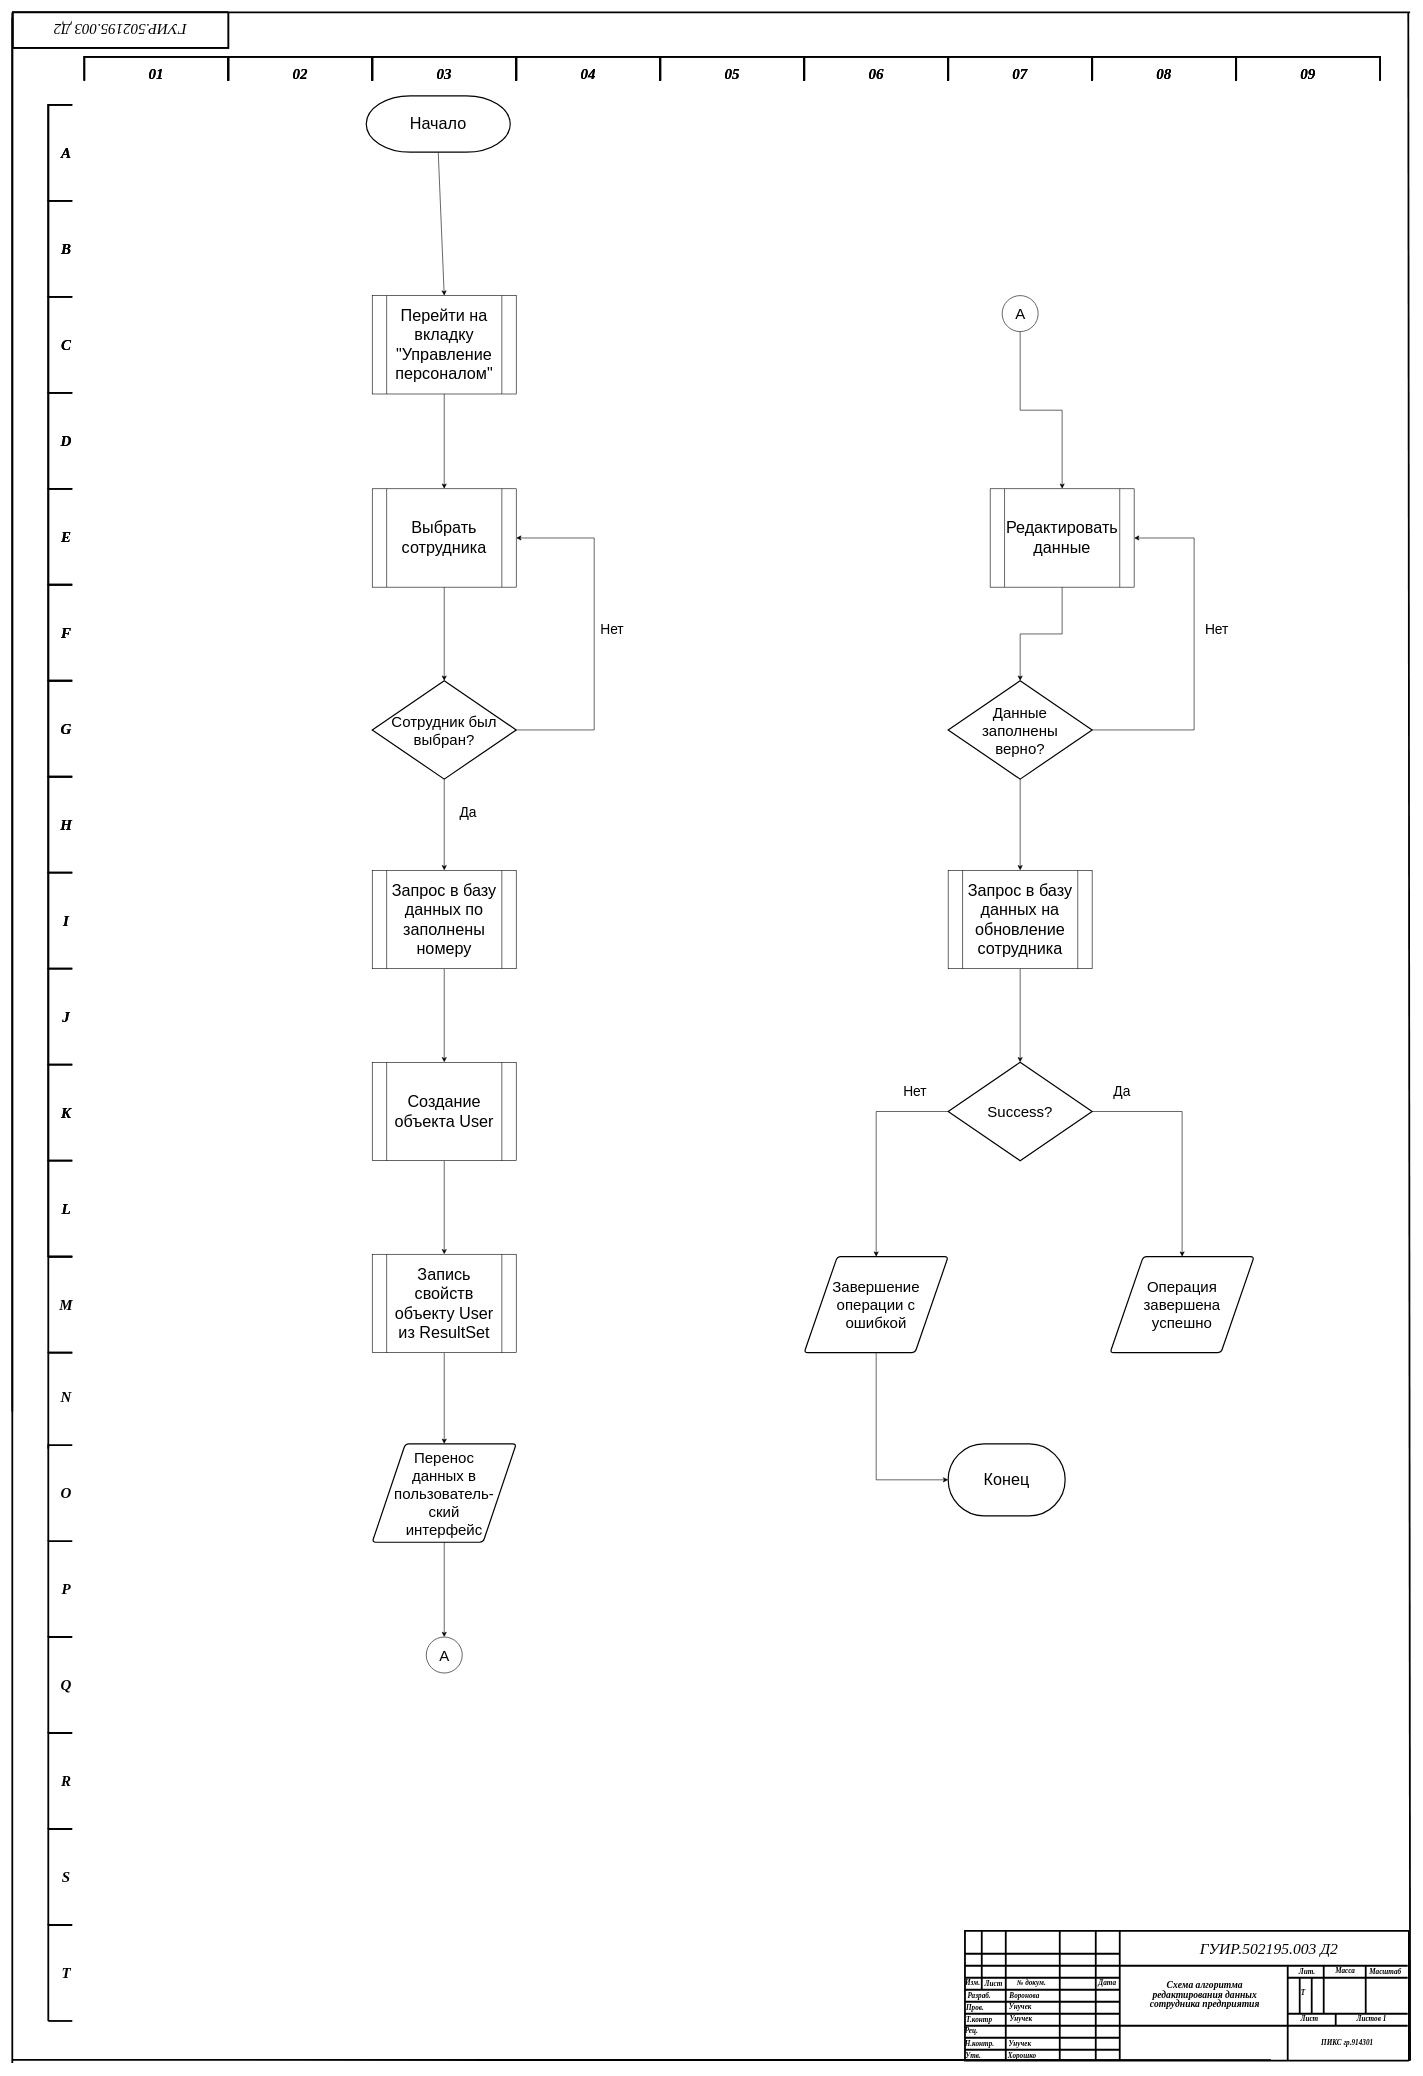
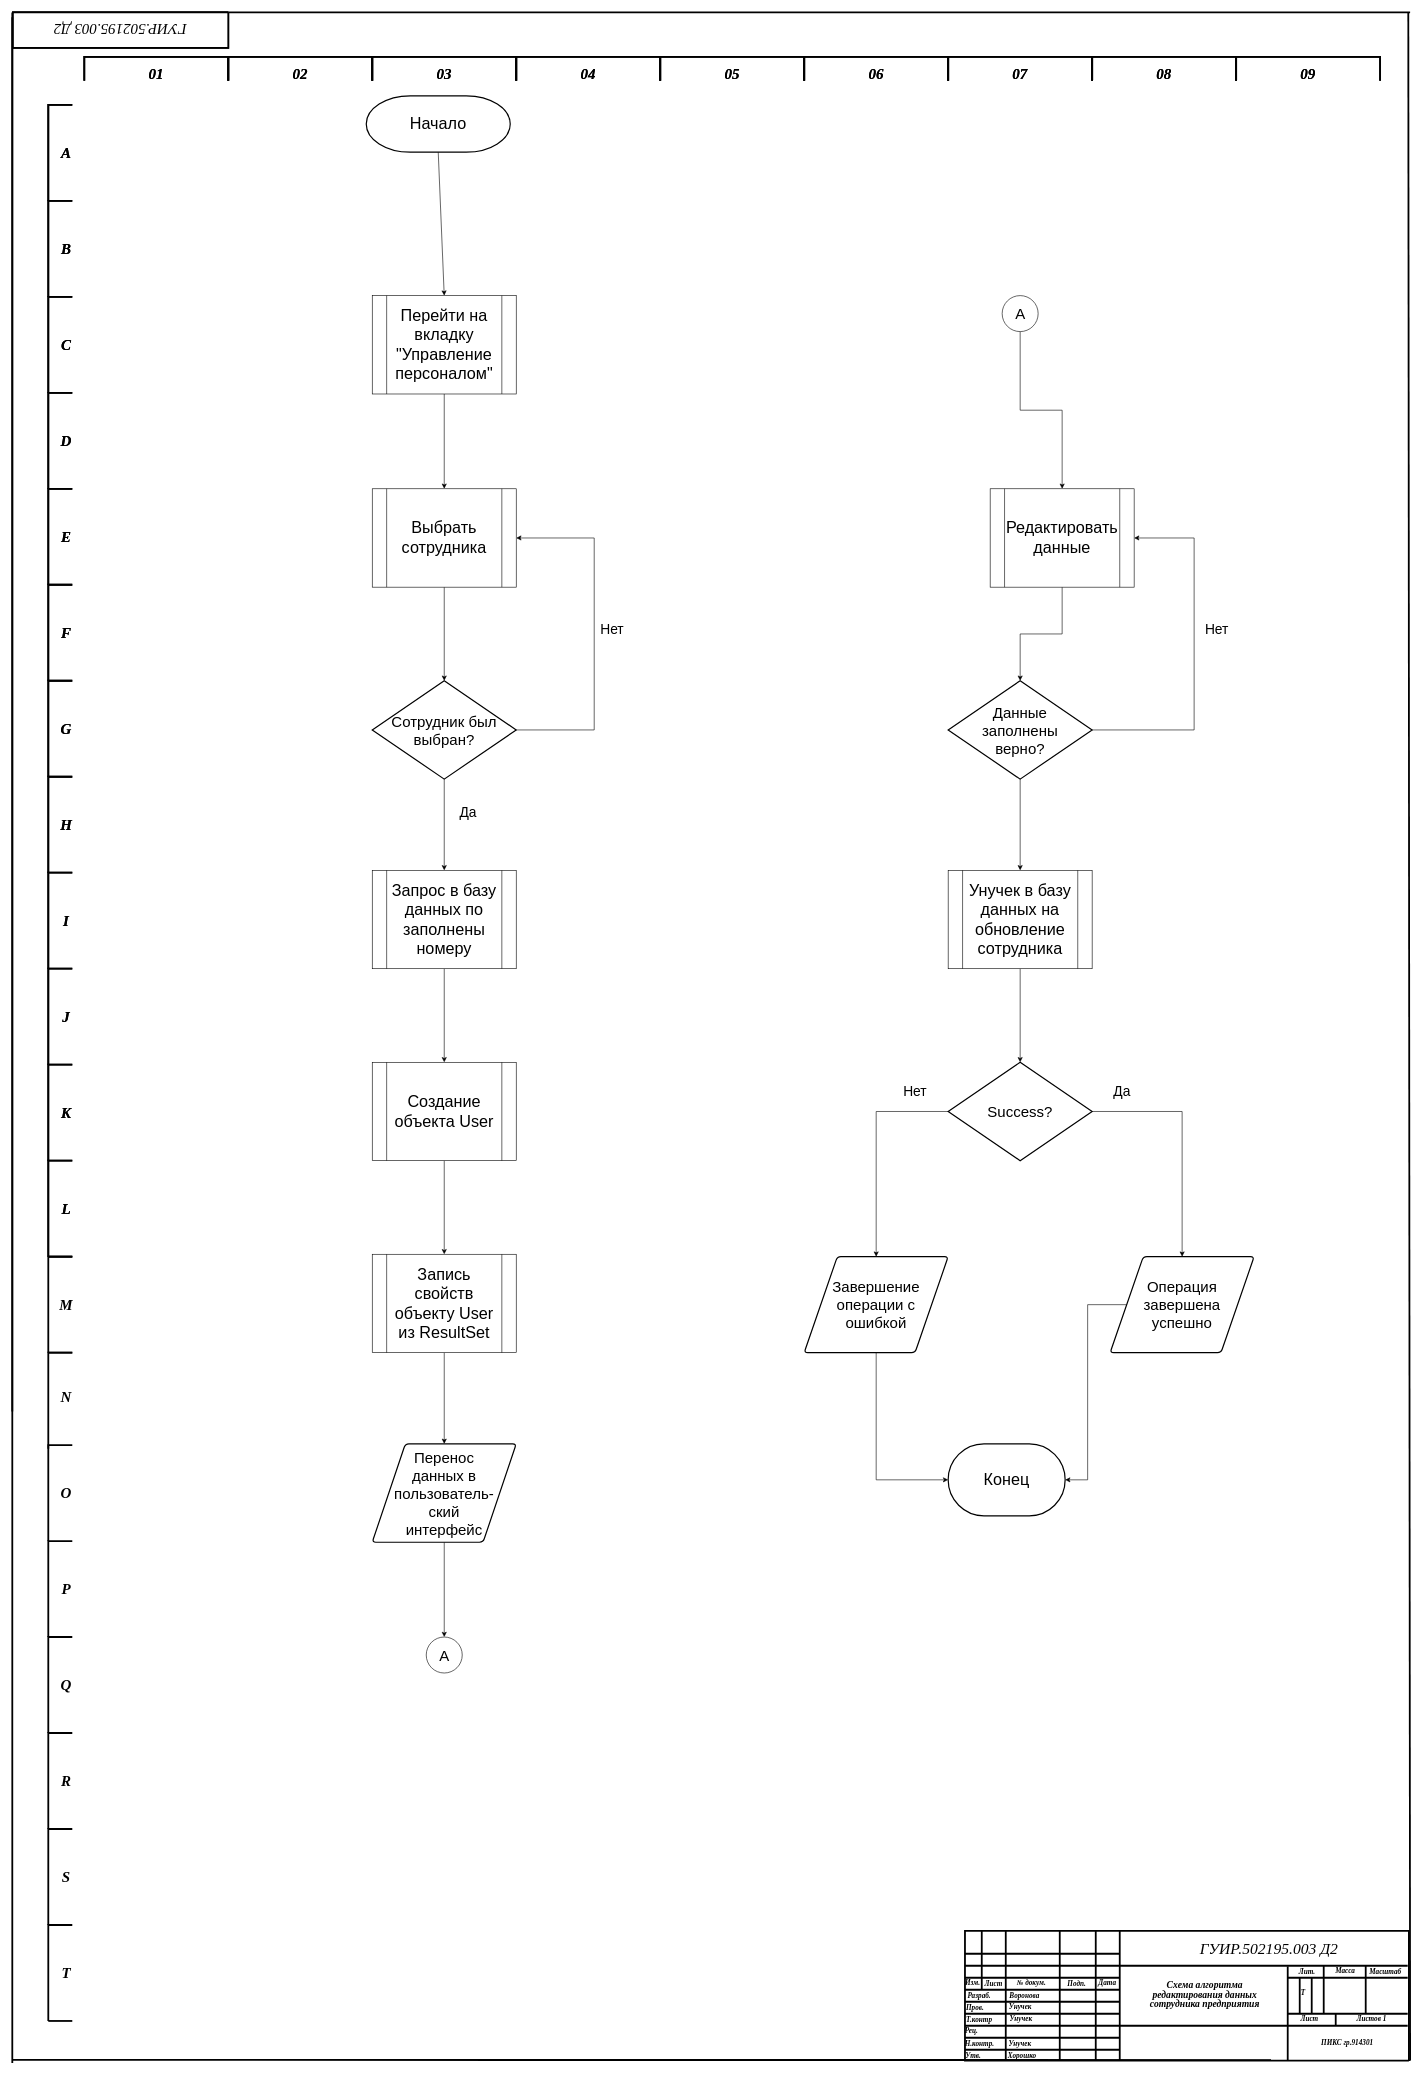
node "Запрос в базу данных на обновление сотрудника": label "Запрос в базу данных на обновление сотрудника" -> "Унучек в базу данных на обновление сотрудника"
edge "Операция завершена успешно" -> "Конец": added
node "Подп.": added
